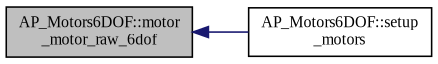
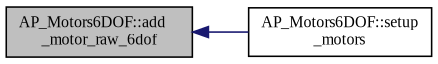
node "AP_Motors6DOF::motor _motor_raw_6dof": label "AP_Motors6DOF::motor _motor_raw_6dof" -> "AP_Motors6DOF::add _motor_raw_6dof"
